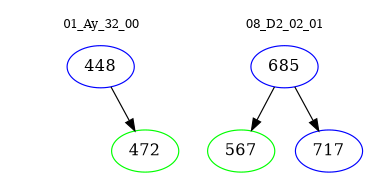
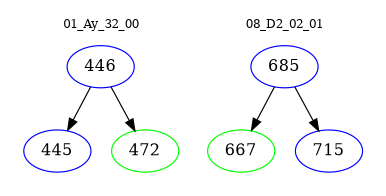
node "448": label "448" -> "446"
node "445": added
node "567": label "567" -> "667"
node "717": label "717" -> "715"
